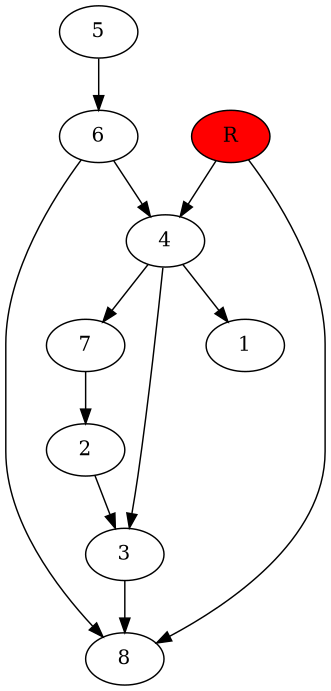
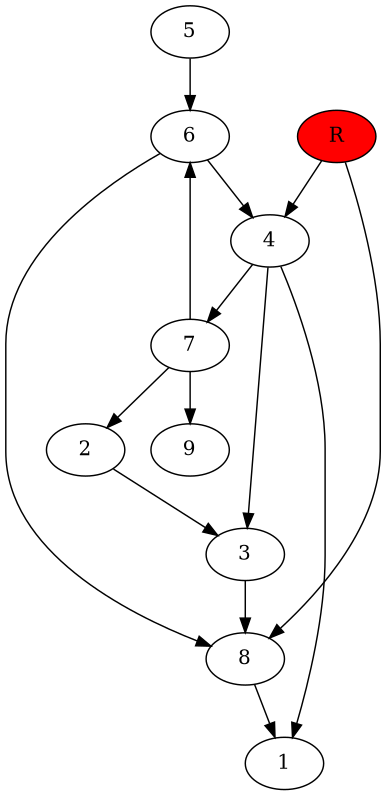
edge "7" -> "6": added
node "9": added
edge "8" -> "1": added
